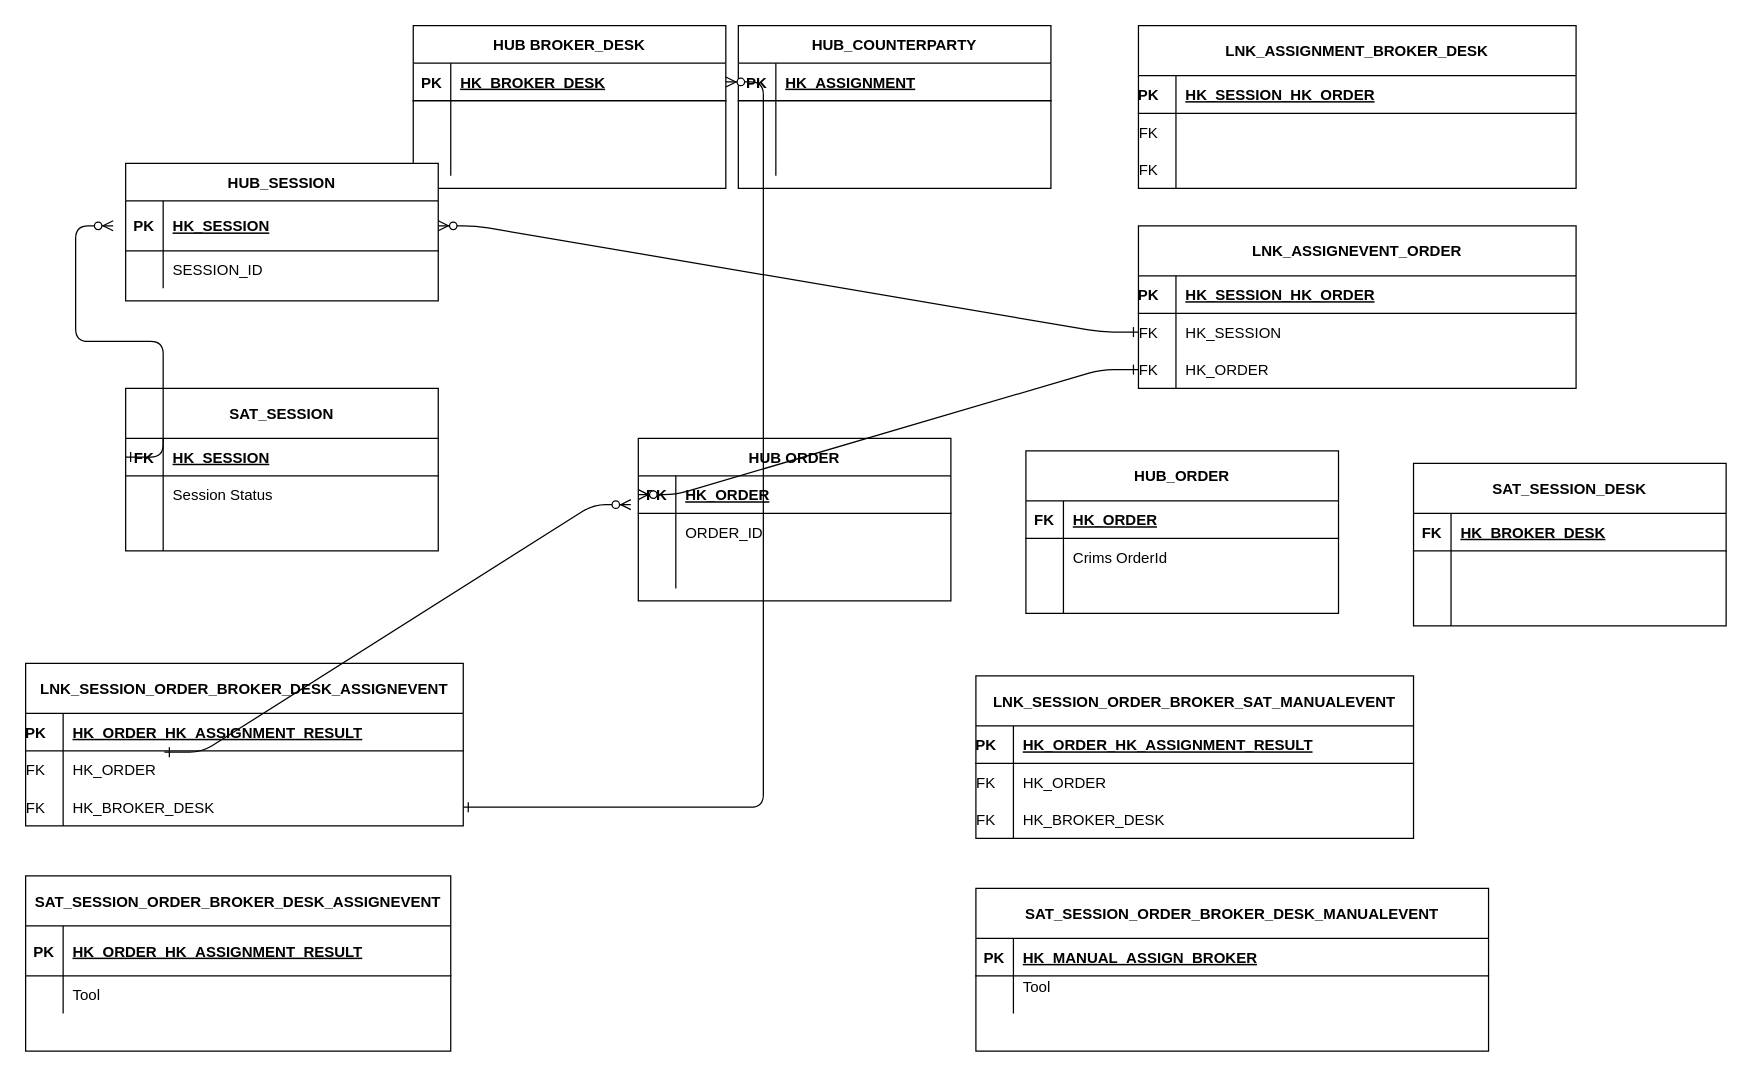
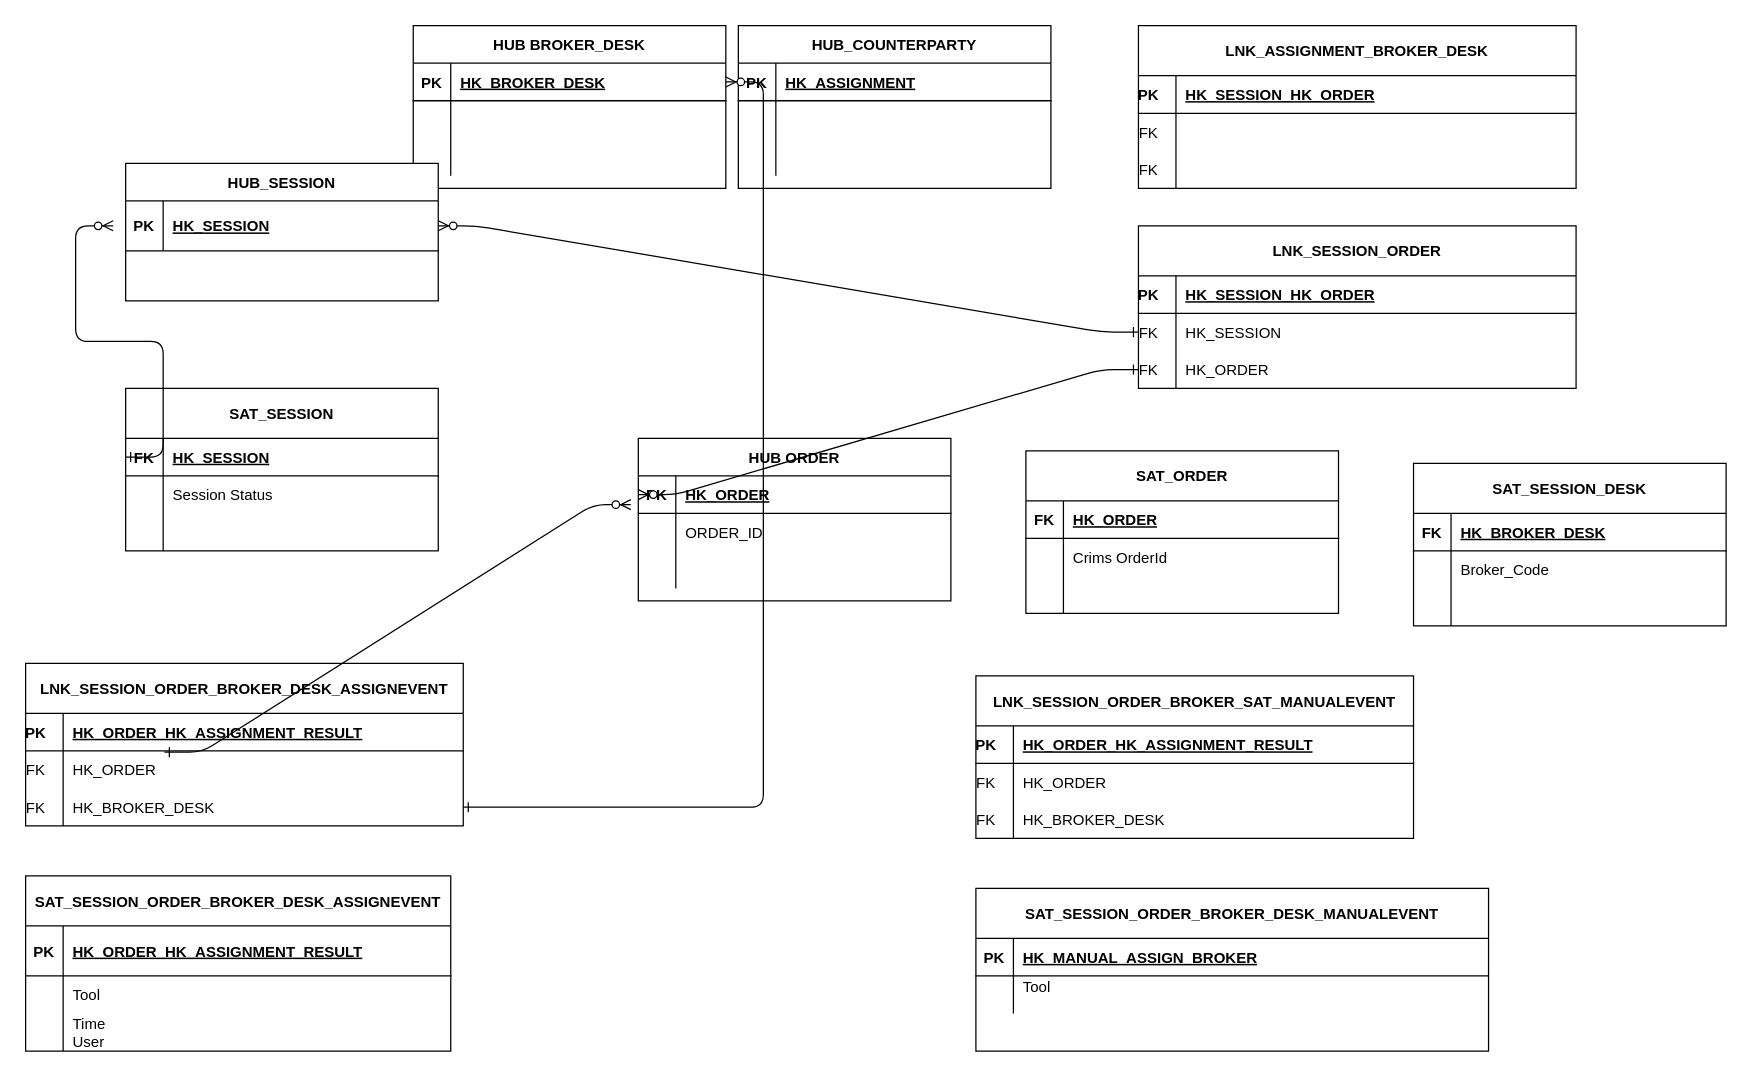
node "LNK_ASSIGNEVENT_ORDER": label "LNK_ASSIGNEVENT_ORDER" -> "LNK_SESSION_ORDER"
node "SESSION_ID": removed
node "HUB_ORDER": label "HUB_ORDER" -> "SAT_ORDER"
node "Broker_Code": added
node "Time User": added
